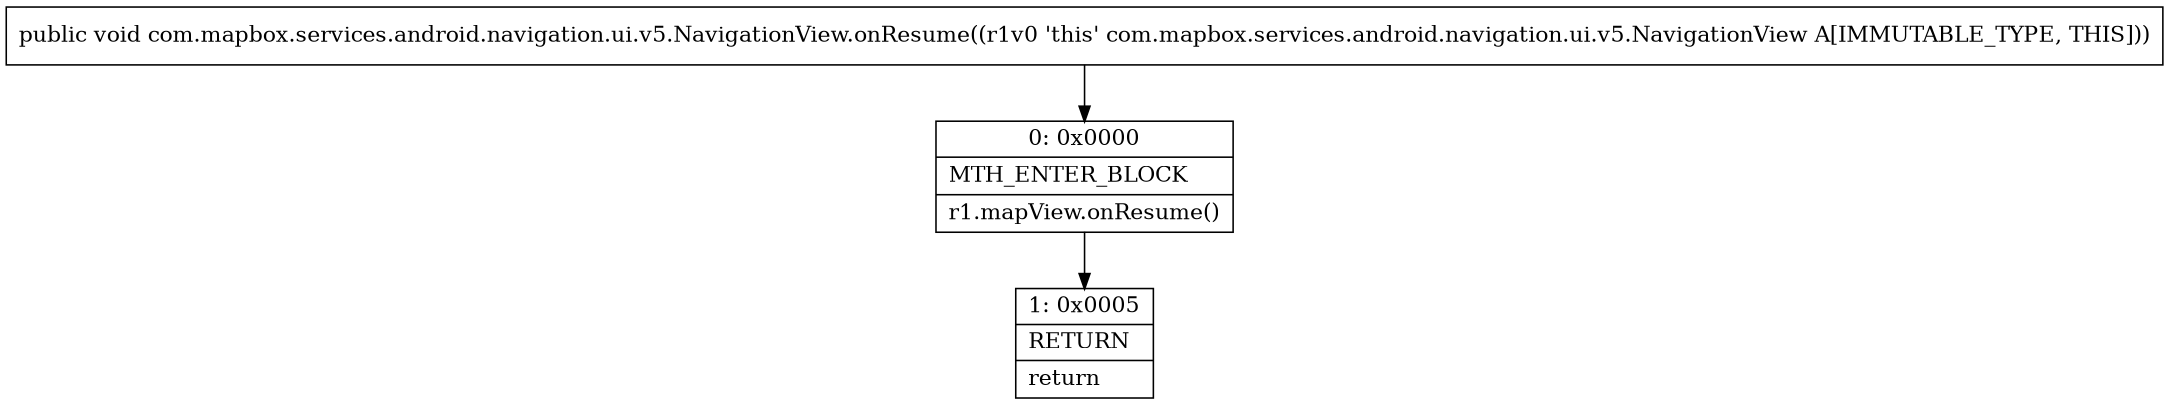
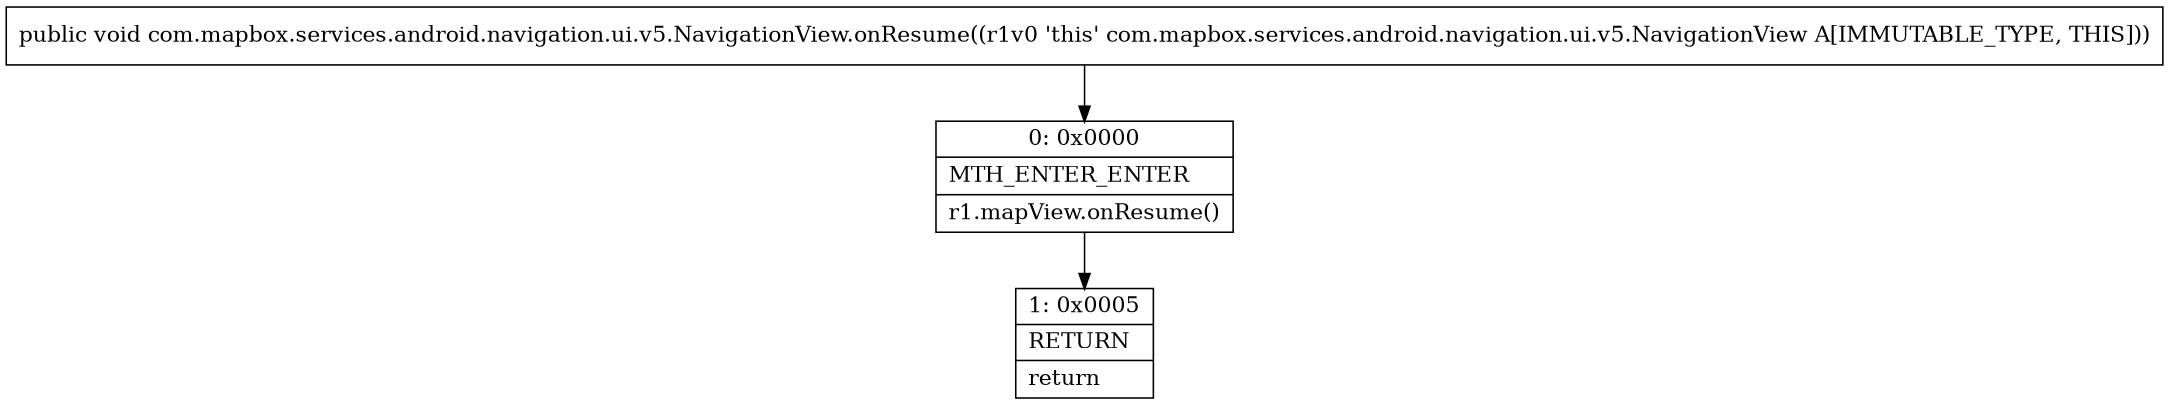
node "0: 0x0000": text "MTH_ENTER_BLOCK" -> "MTH_ENTER_ENTER"
